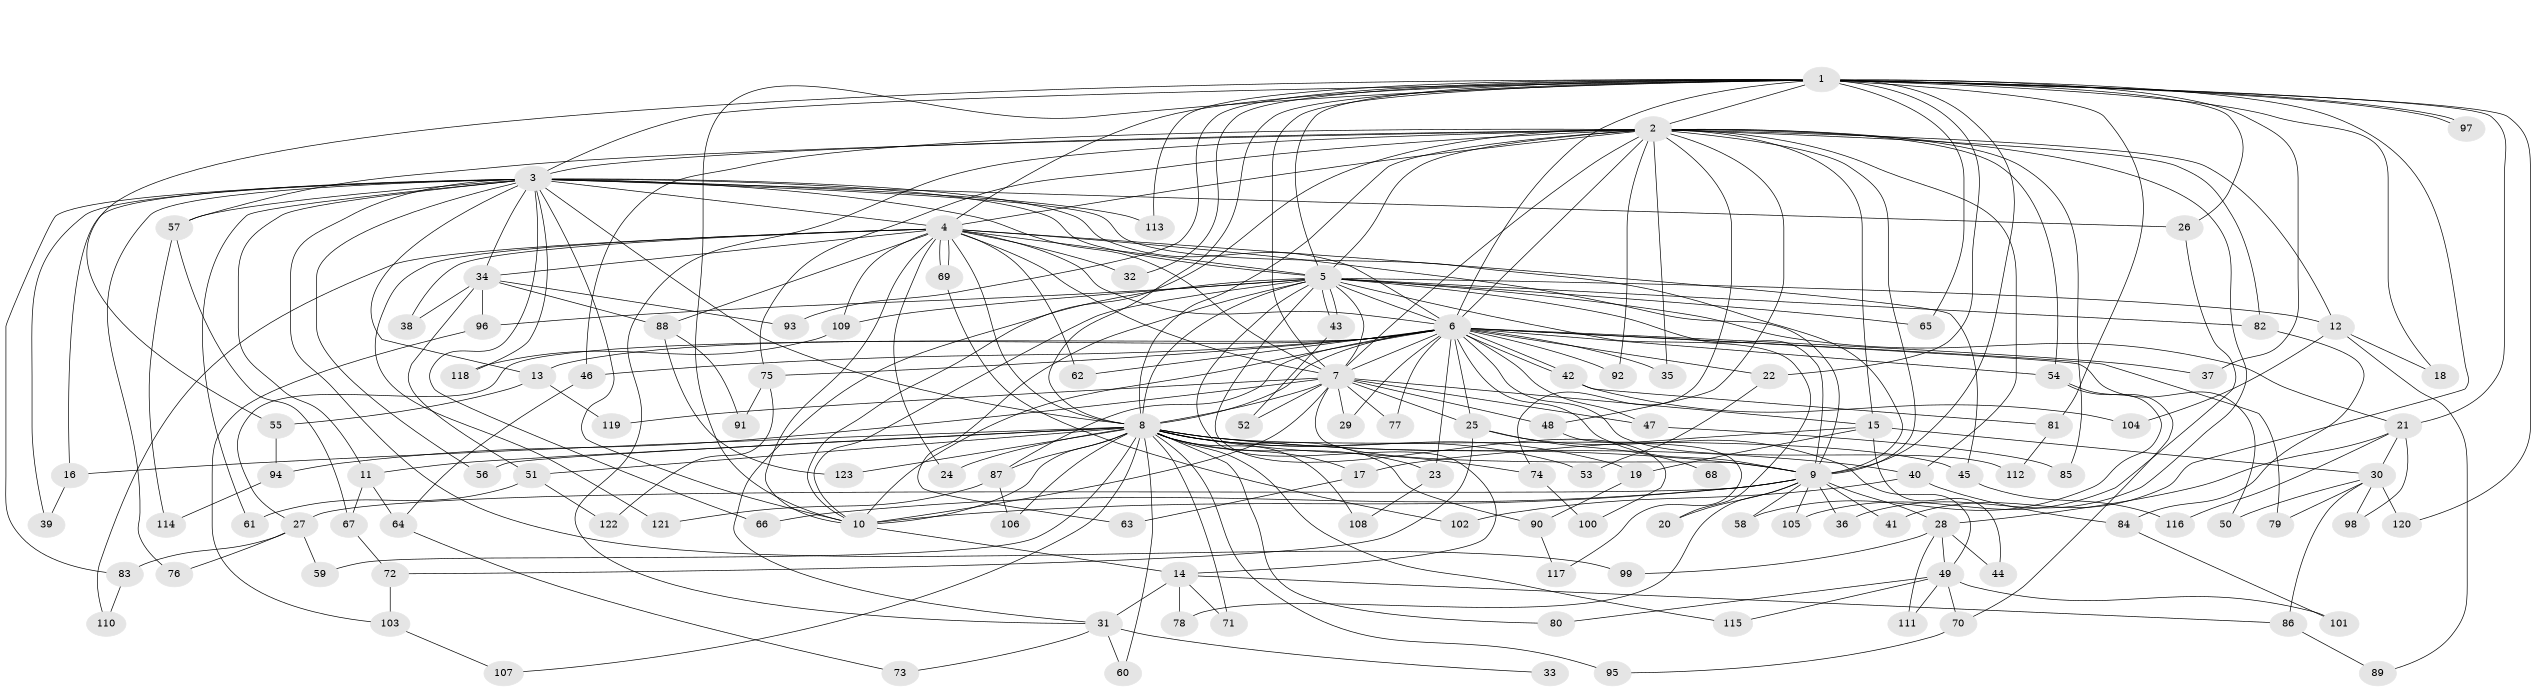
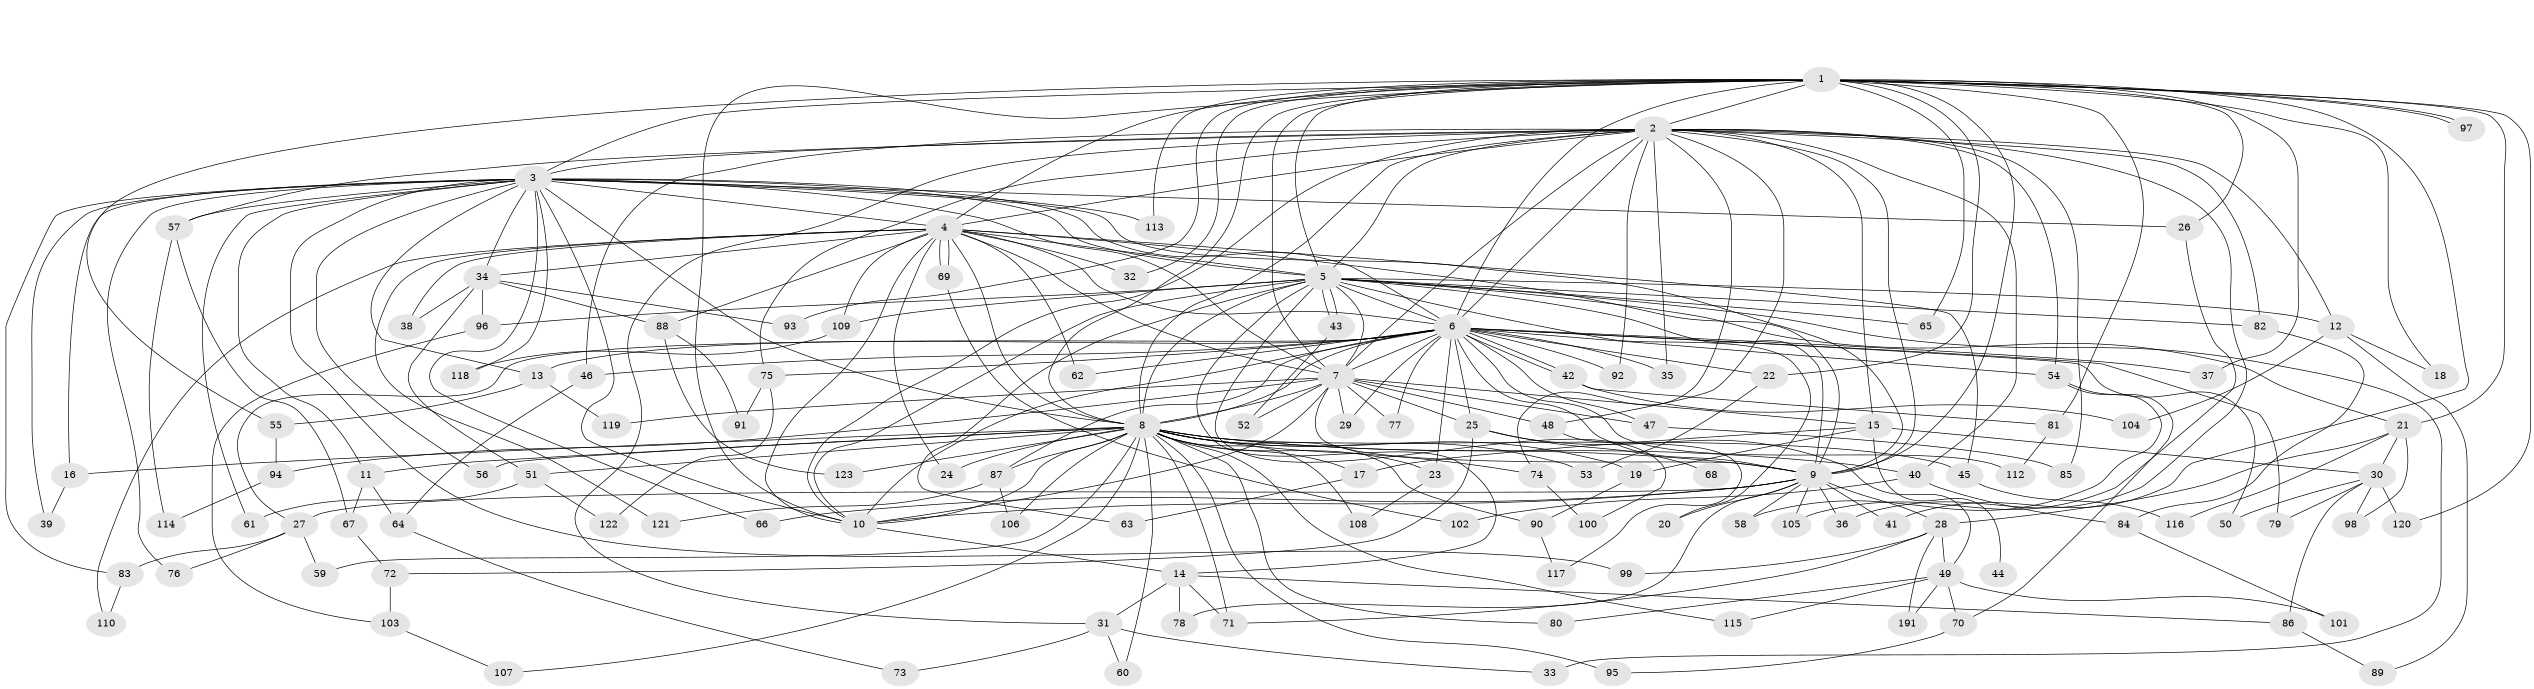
edge "5" -- "31": now "5" -- "33"
edge "28" -- "44": now "28" -- "71"
node "111": label "111" -> "191"
